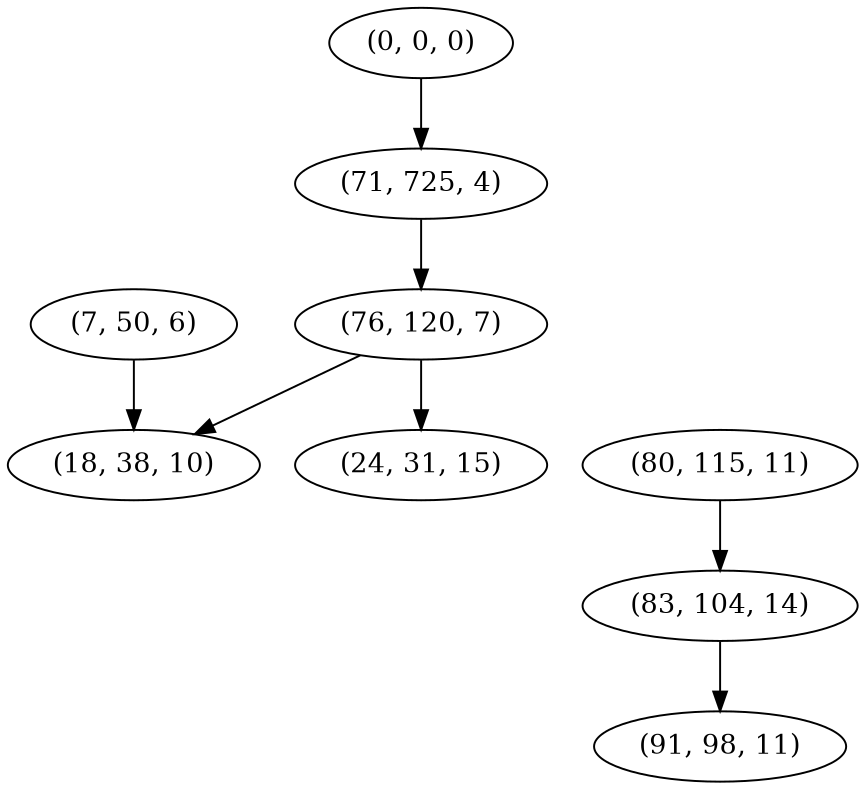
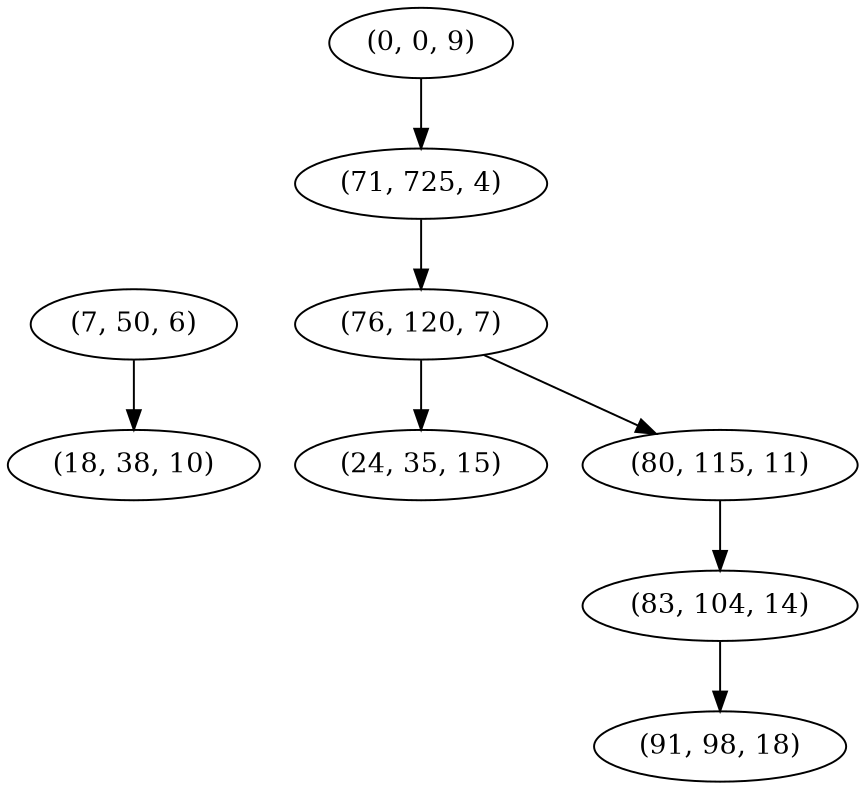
node "(0, 0, 0)": label "(0, 0, 0)" -> "(0, 0, 9)"
edge "(76, 120, 7)" -> "(18, 38, 10)": now "(76, 120, 7)" -> "(80, 115, 11)"
node "(24, 31, 15)": label "(24, 31, 15)" -> "(24, 35, 15)"
node "(91, 98, 11)": label "(91, 98, 11)" -> "(91, 98, 18)"
